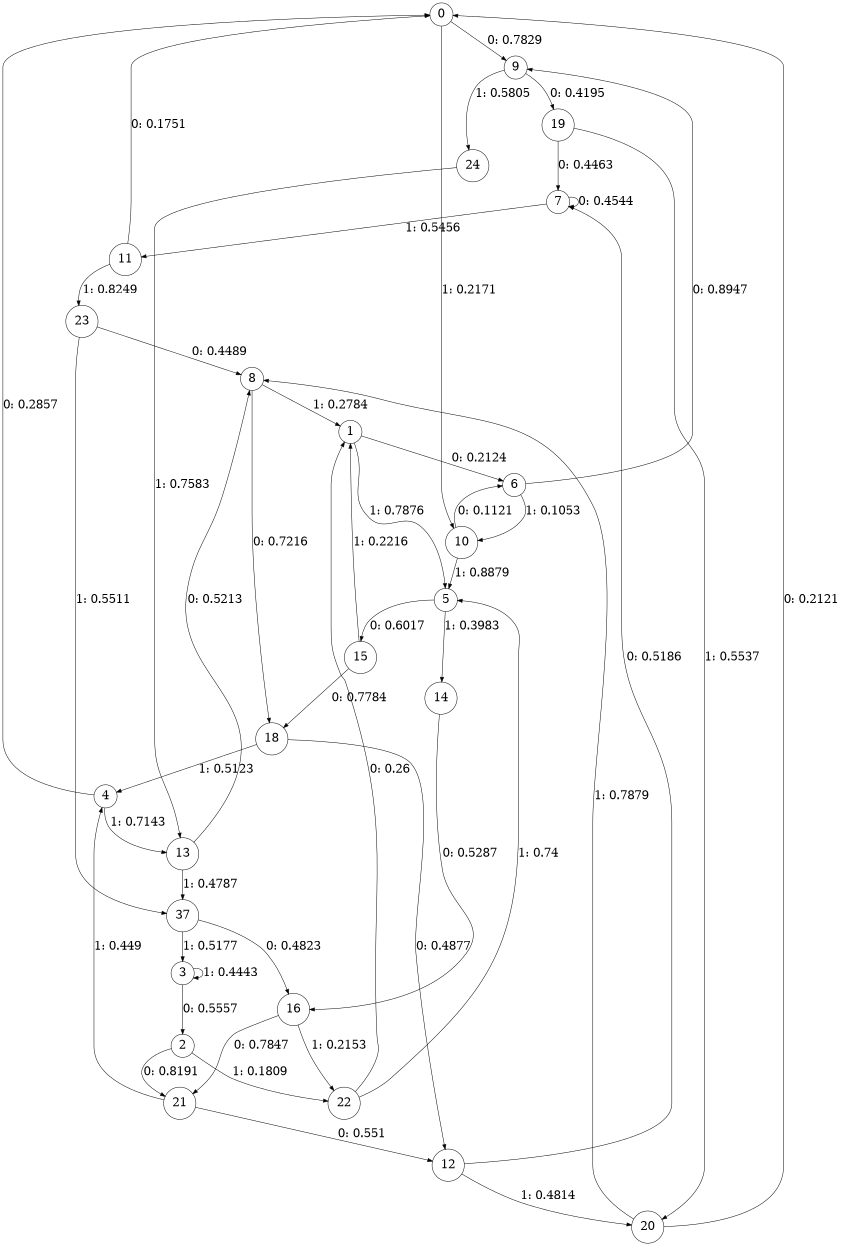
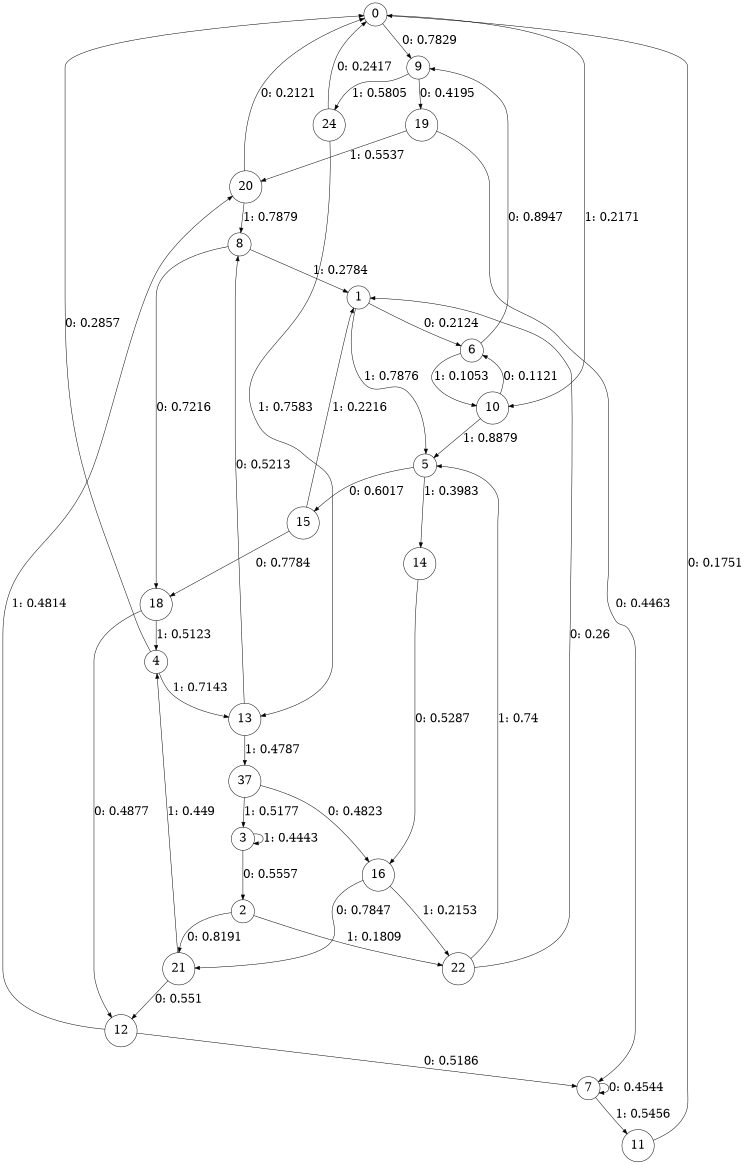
edge "24" -> "0": added, label "0: 0.2417"
node "23": removed
